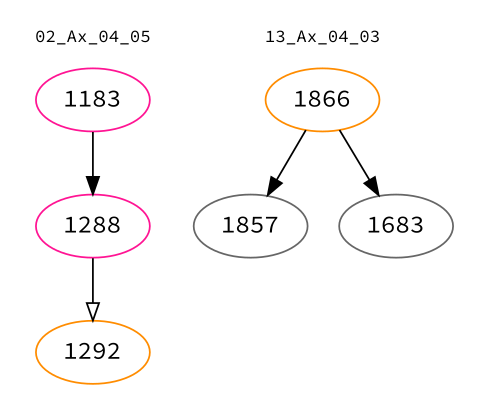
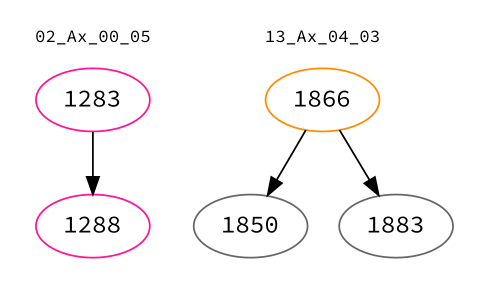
cluster "02_Ax_04_05": label "02_Ax_04_05" -> "02_Ax_00_05"
node "1183": label "1183" -> "1283"
node "1857": label "1857" -> "1850"
node "1683": label "1683" -> "1883"
node "1292": removed
